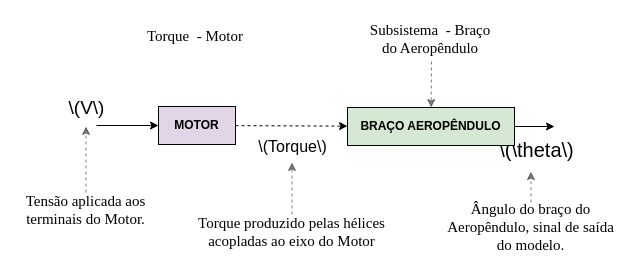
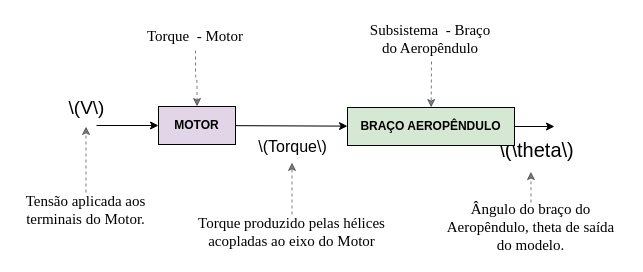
edge "Torque - Motor" -> "MOTOR": added
edge "MOTOR" -> "BRAÇO AEROPÊNDULO": style dashed -> solid
node "Ângulo do braço do Aeropêndulo, sinal de saída do modelo.": label "Ângulo do braço do Aeropêndulo, sinal de saída do modelo." -> "Ângulo do braço do Aeropêndulo, theta de saída do modelo."
